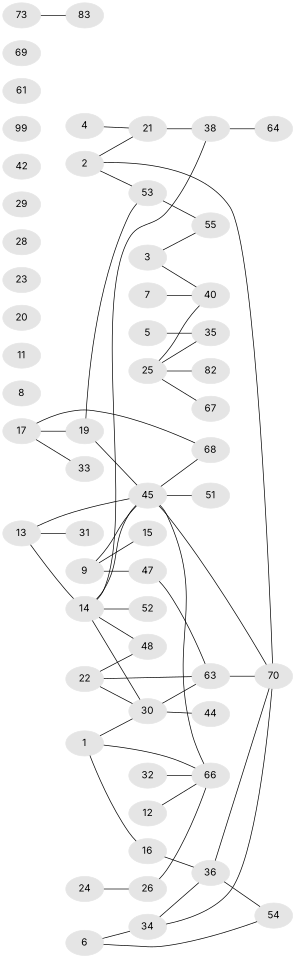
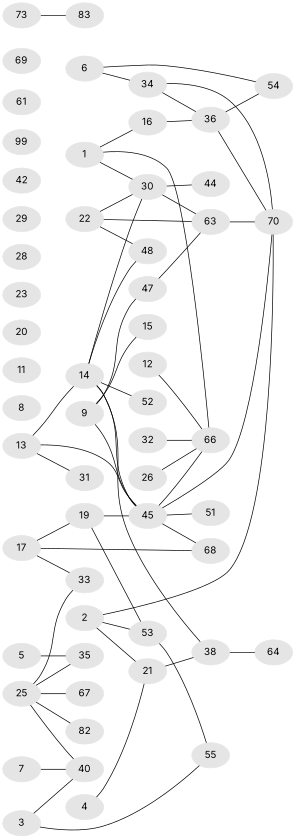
edge "33" -- "25": added
node "24": removed
